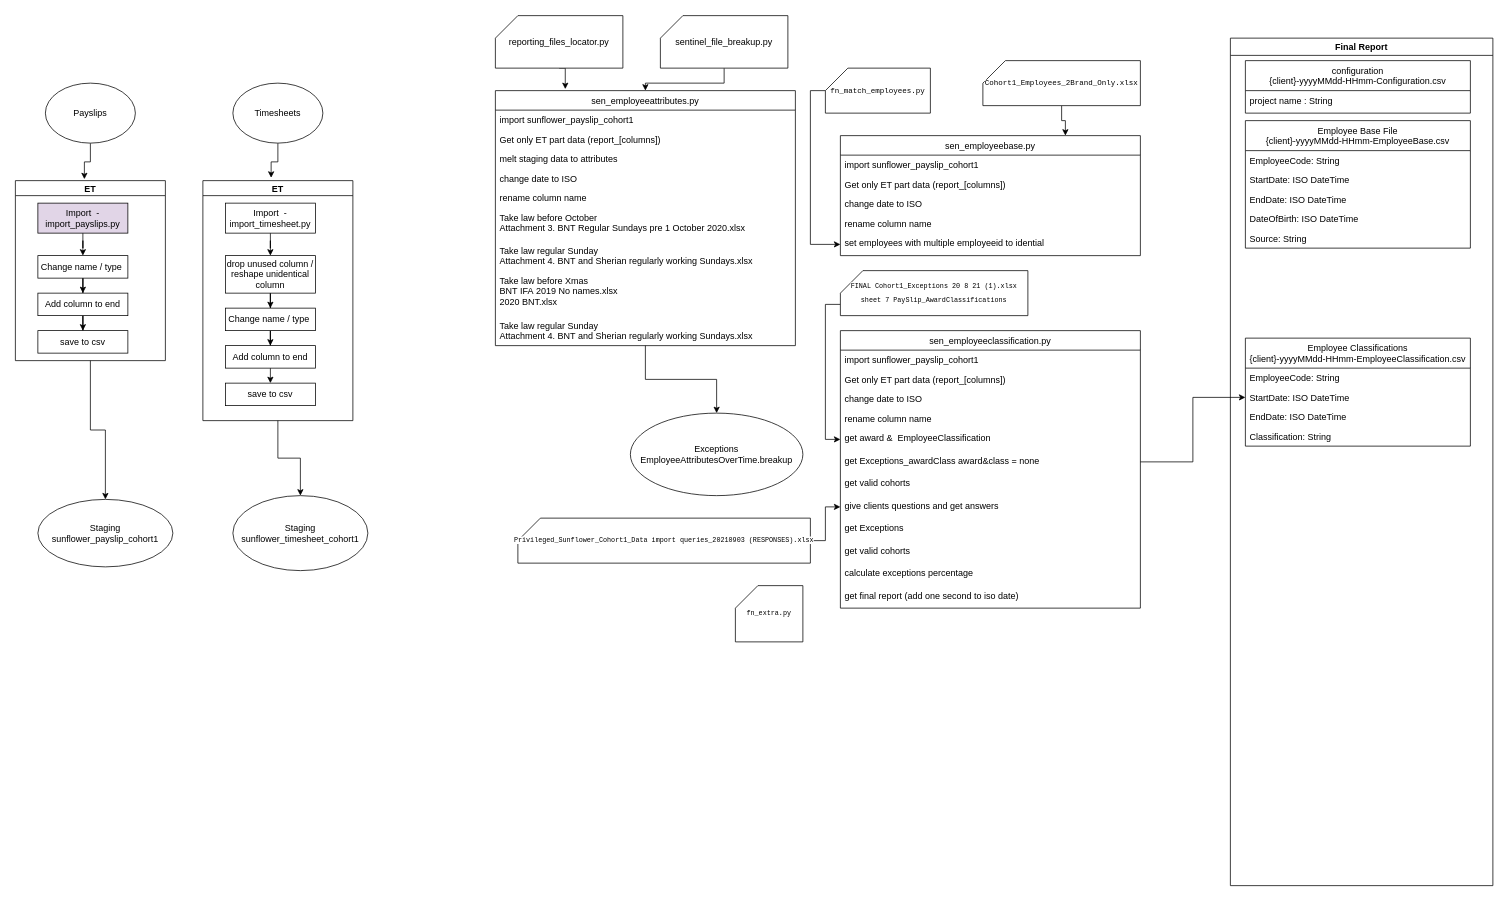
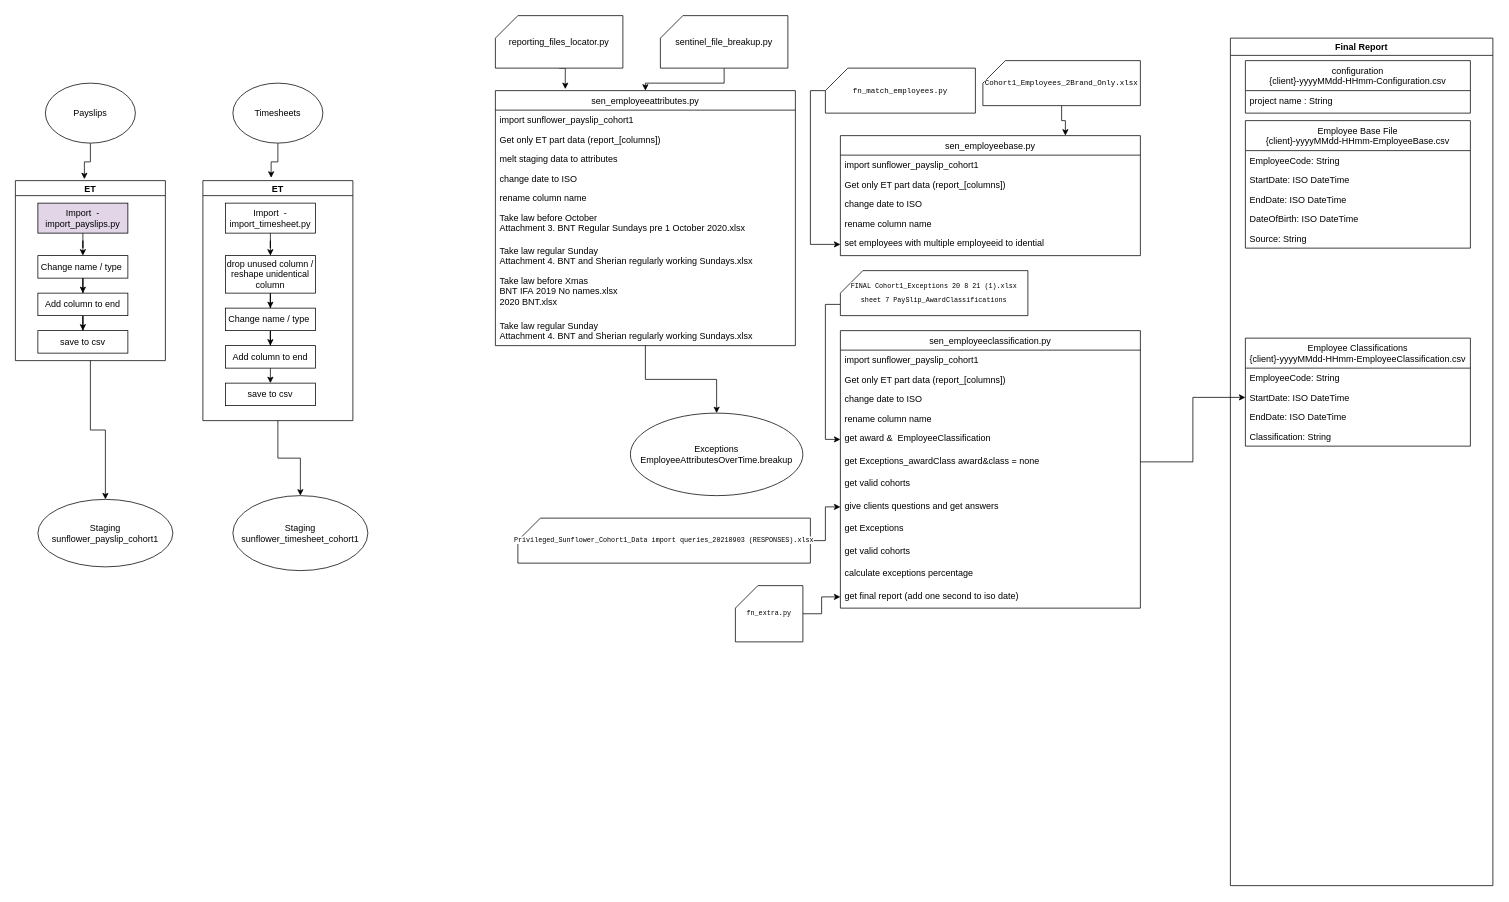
node "fn_match_employees.py": size 105x45 -> 150x45
edge "fn_extra.py" -> "get final report (add one second to iso date)": added
